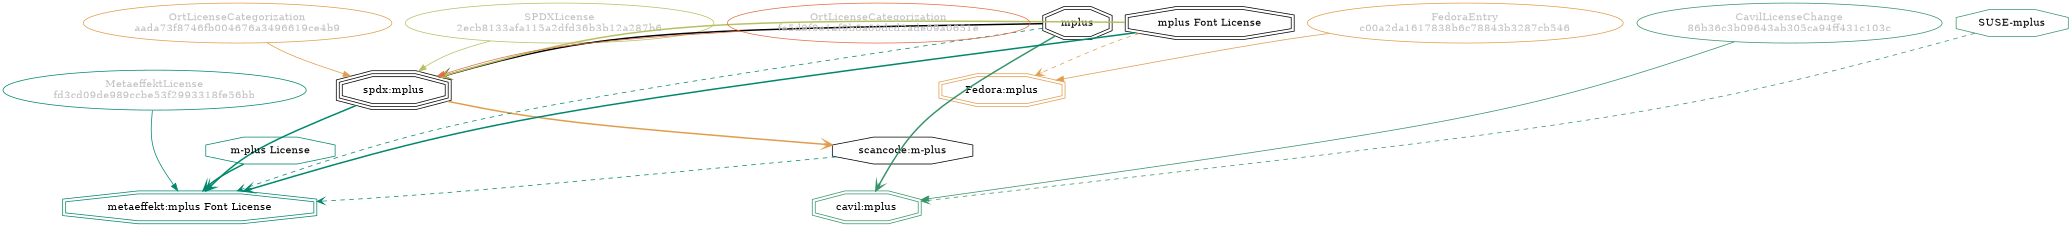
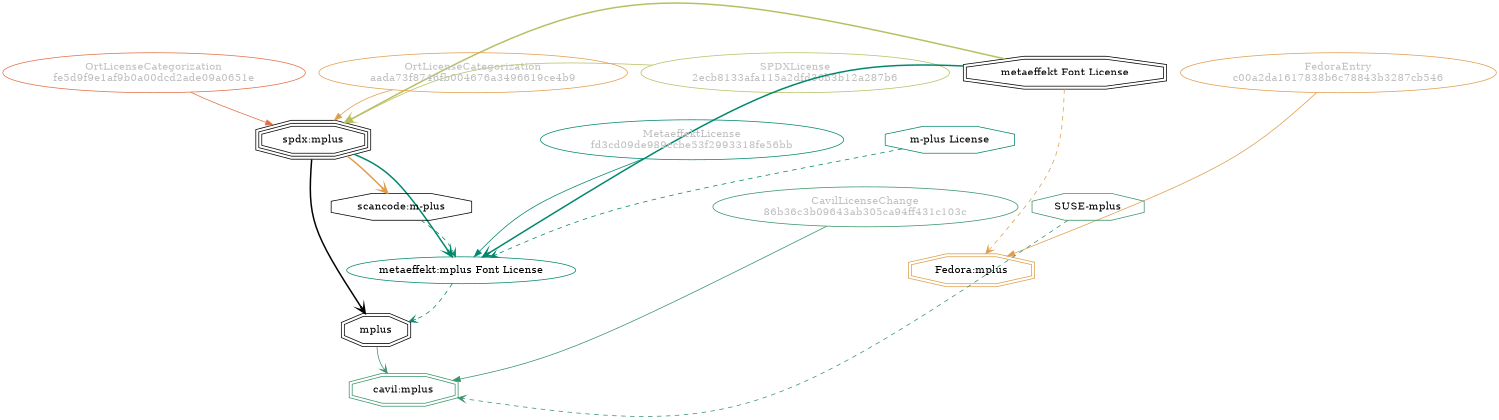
node "mplus Font License": label "mplus Font License" -> "metaeffekt Font License"
edge "mplus" -> "metaeffekt:mplus Font License": reversed
edge "mplus" -> "cavil:mplus": style bold -> solid
edge "m-plus License" -> "metaeffekt:mplus Font License": style bold -> dashed
node "metaeffekt:mplus Font License": shape doubleoctagon -> ellipse
